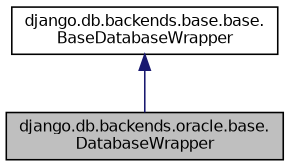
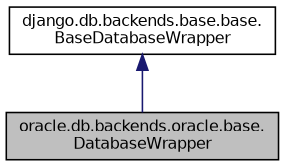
node "django.db.backends.oracle.base. DatabaseWrapper": label "django.db.backends.oracle.base. DatabaseWrapper" -> "oracle.db.backends.oracle.base. DatabaseWrapper"
